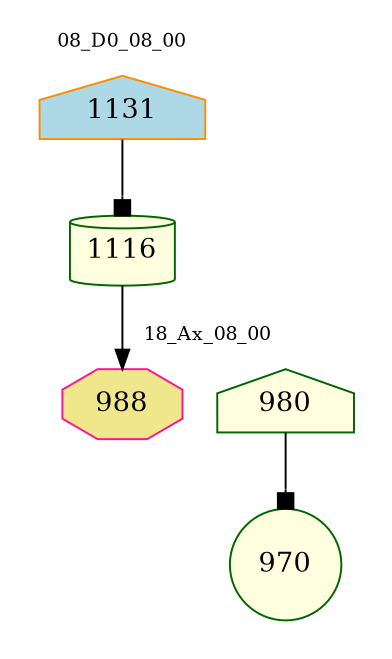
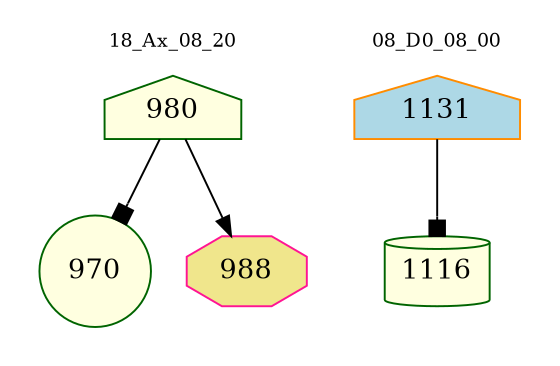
edge "1116" -> "988": now "980" -> "988"
cluster "18_Ax_08_00": label "18_Ax_08_00" -> "18_Ax_08_20"
